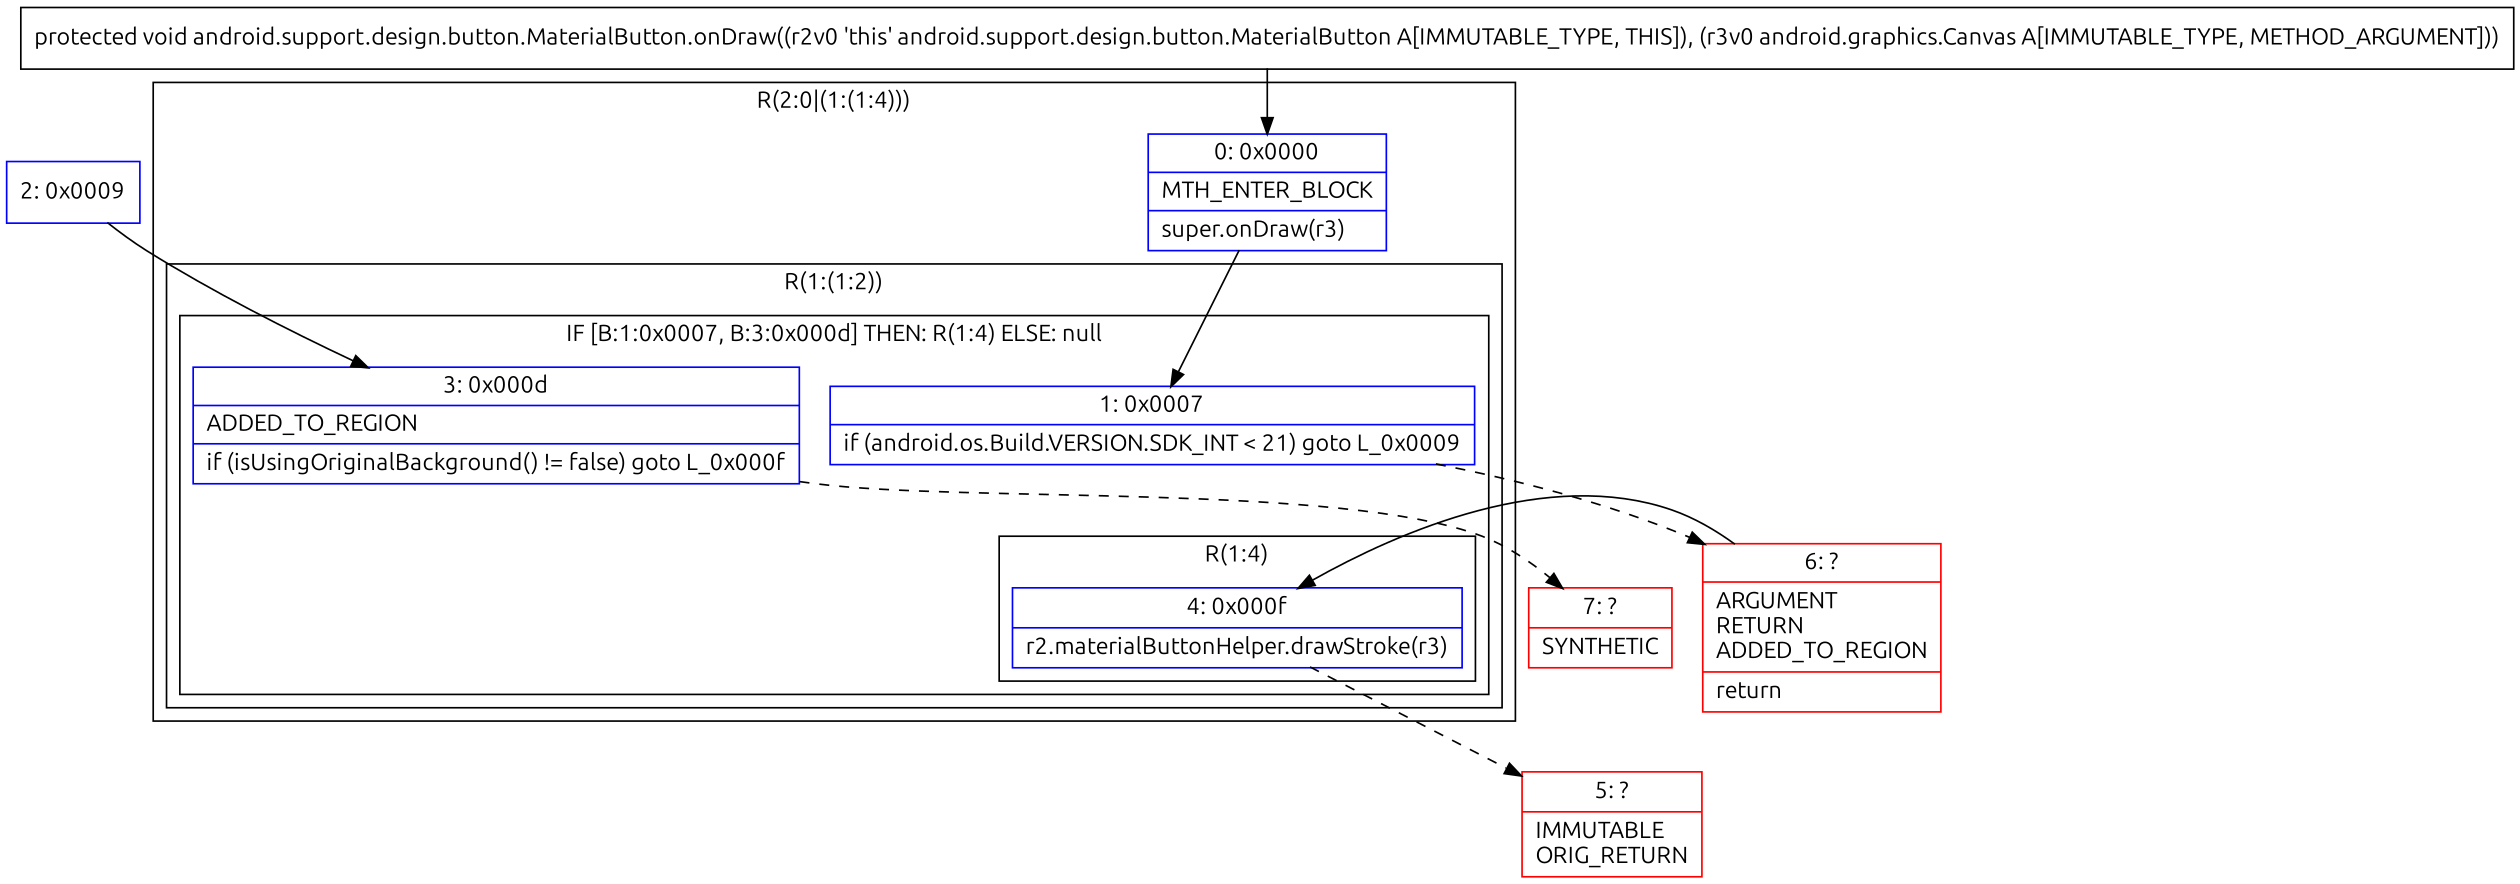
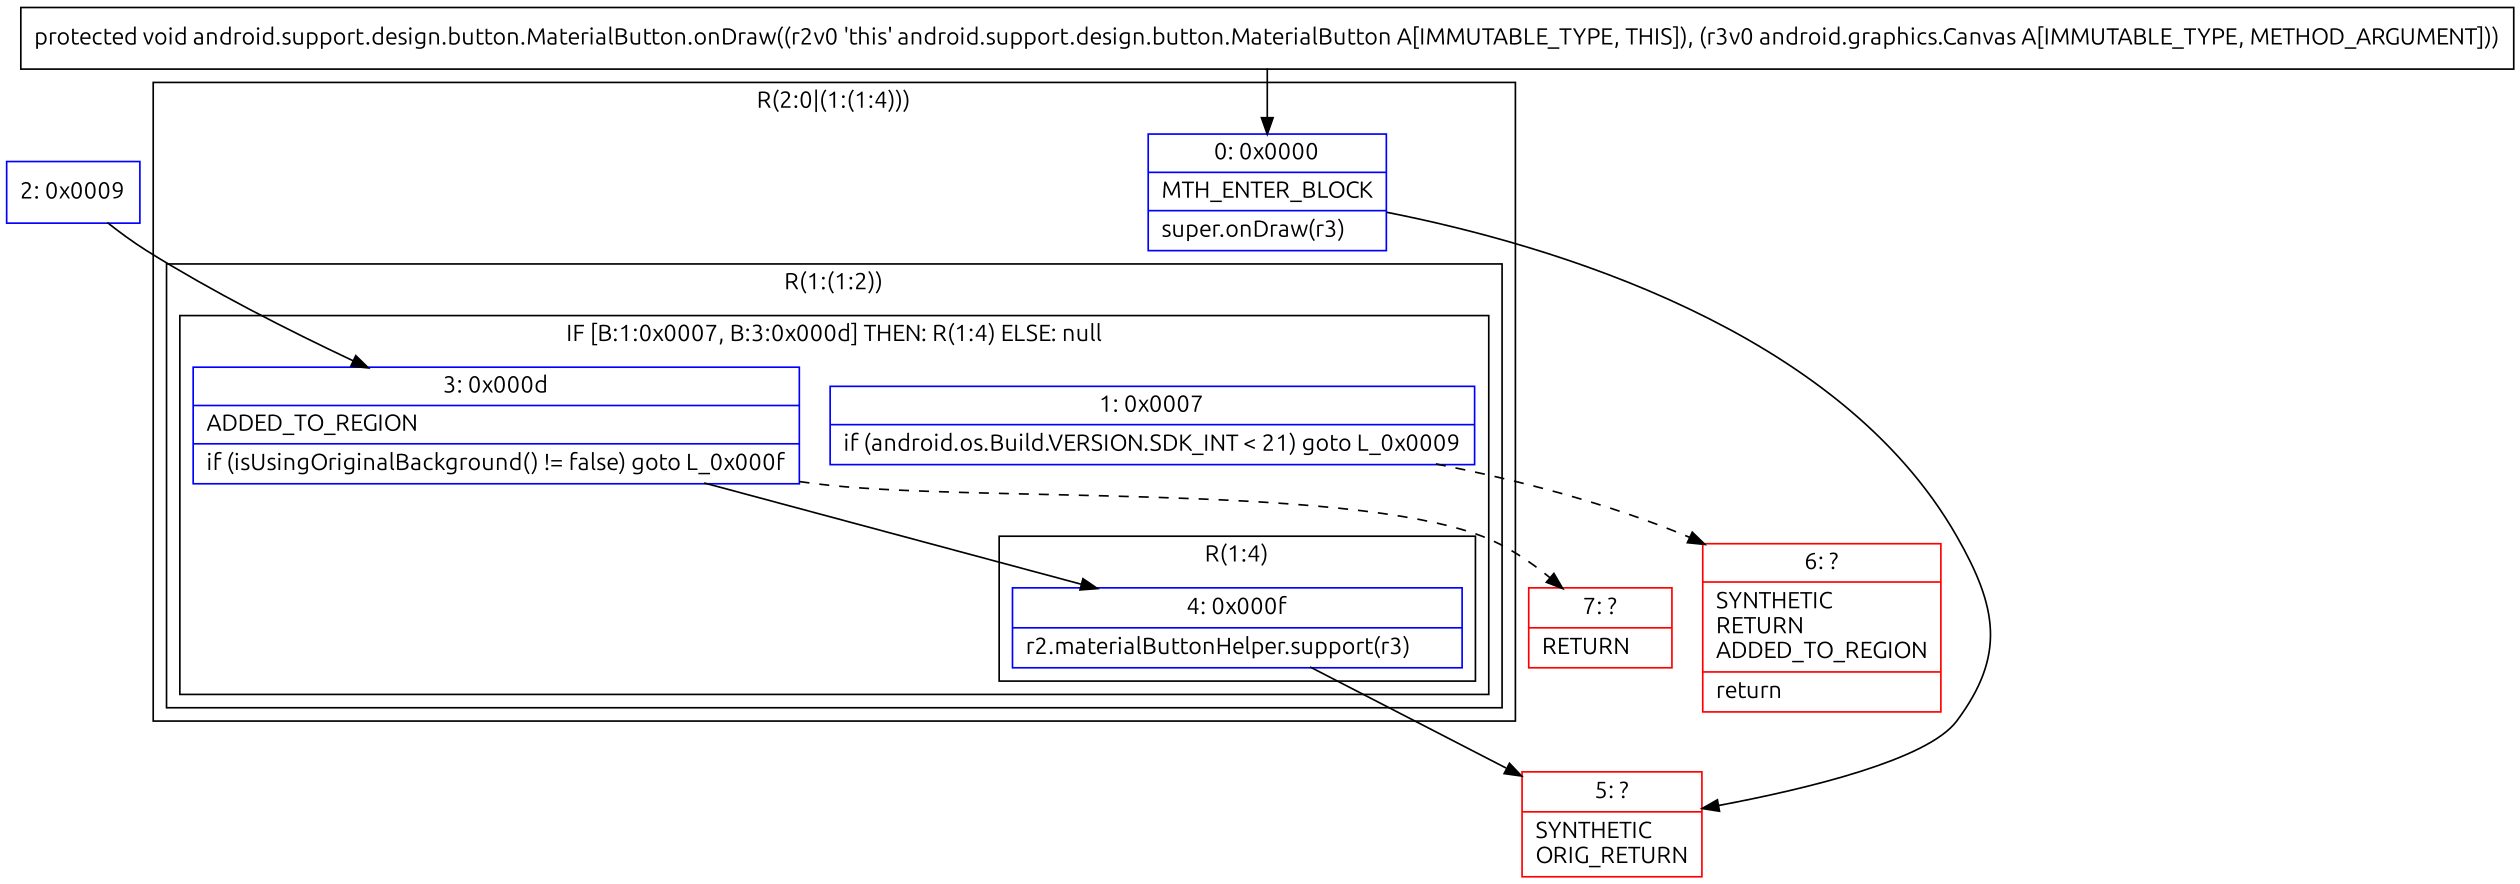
edge "0: 0x0000" -> "1: 0x0007": now "0: 0x0000" -> "5: ?"
edge "6: ?" -> "4: 0x000f": now "3: 0x000d" -> "4: 0x000f"
node "6: ?": text "ARGUMENT" -> "SYNTHETIC"
node "4: 0x000f": text "r2.materialButtonHelper.drawStroke(r3)" -> "r2.materialButtonHelper.support(r3)"
node "7: ?": text "SYNTHETIC" -> "RETURN"
edge "4: 0x000f" -> "5: ?": style dashed -> solid
node "5: ?": text "IMMUTABLE" -> "SYNTHETIC"
